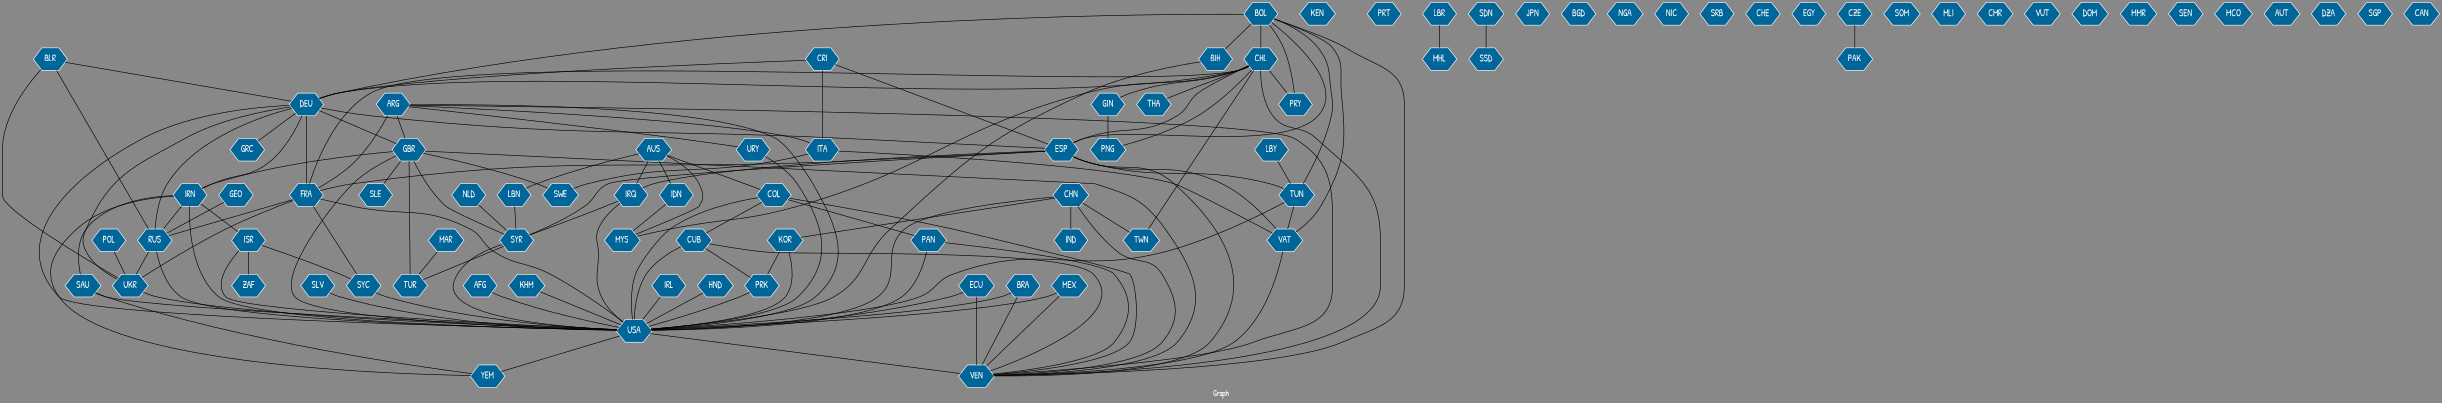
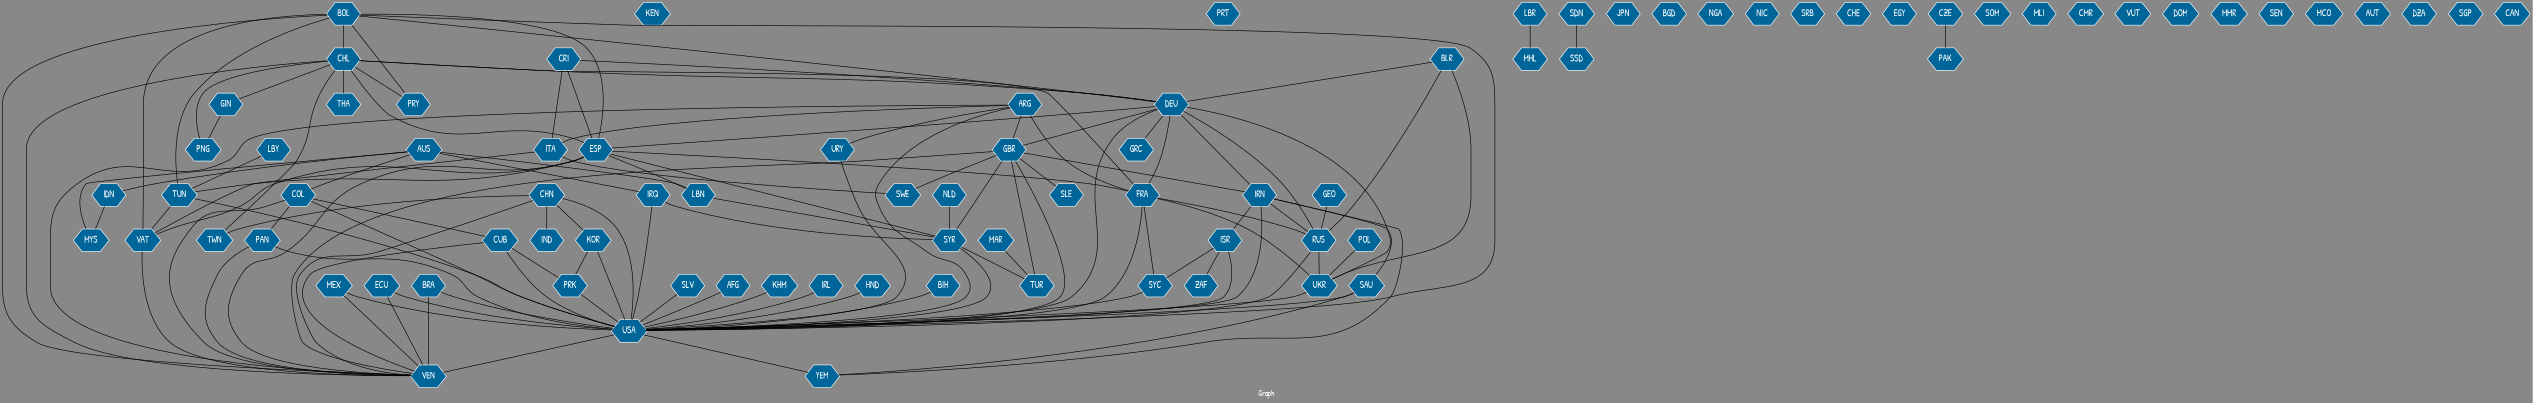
edge "BOL" -- "BIH": now "BOL" -- "USA"
edge "CHL" -- "MYS": removed
edge "ESP" -- "IRQ": now "ESP" -- "LBN"
